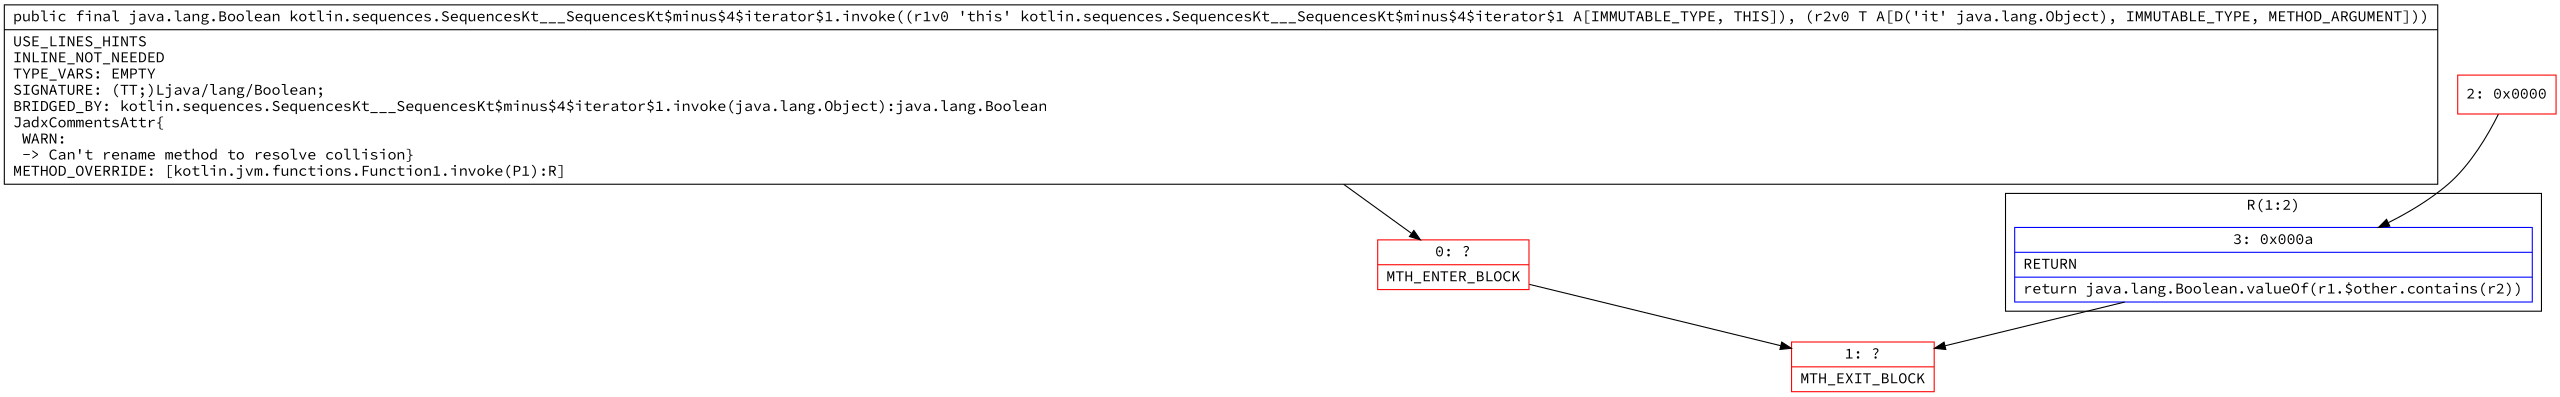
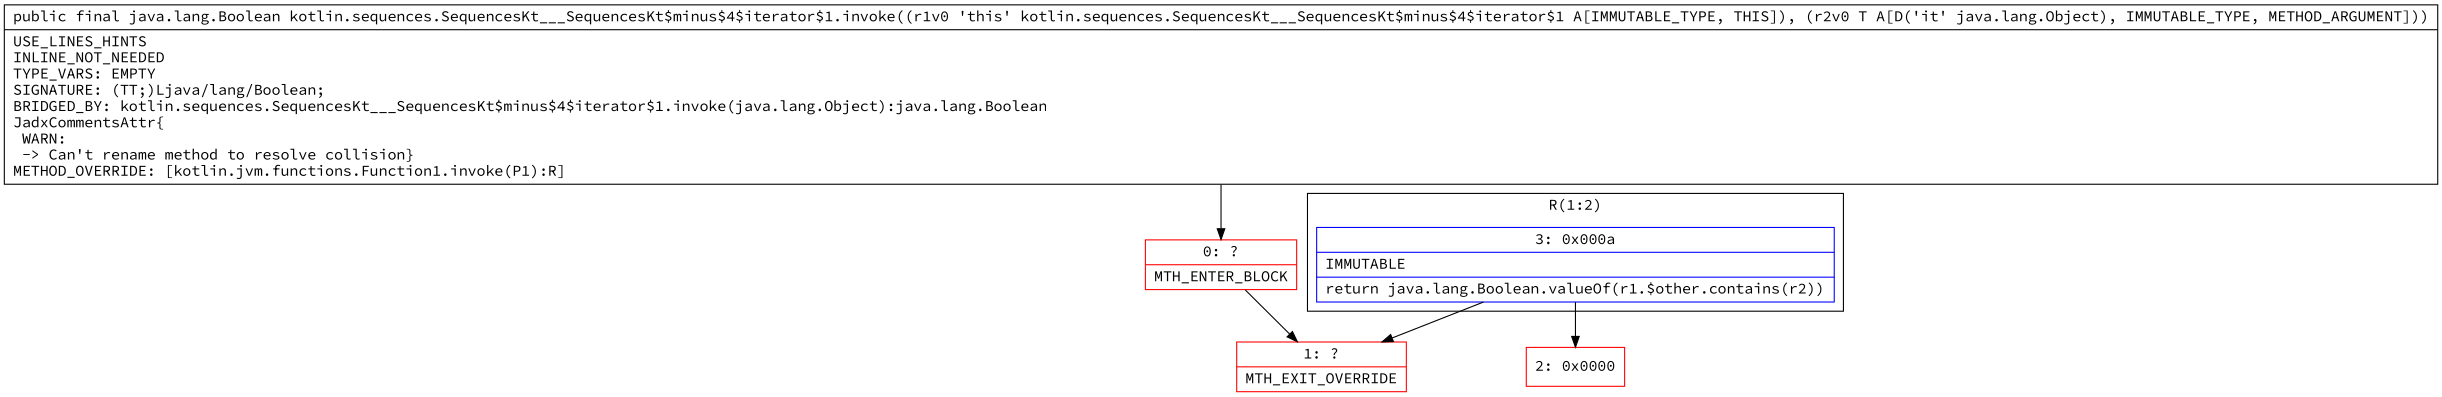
edge "2: 0x0000" -> "3: 0x000a": reversed
node "3: 0x000a": text "RETURN" -> "IMMUTABLE"
node "1: ?": text "MTH_EXIT_BLOCK" -> "MTH_EXIT_OVERRIDE"
